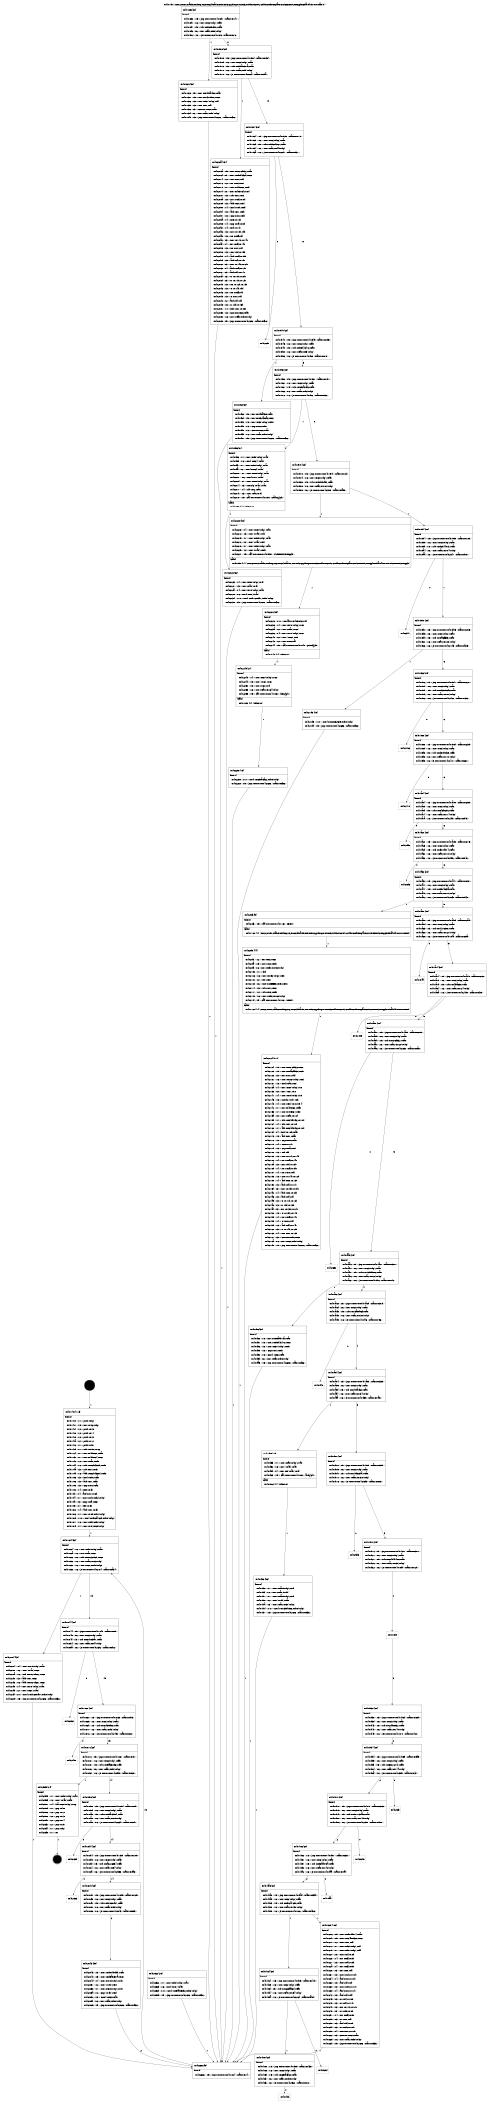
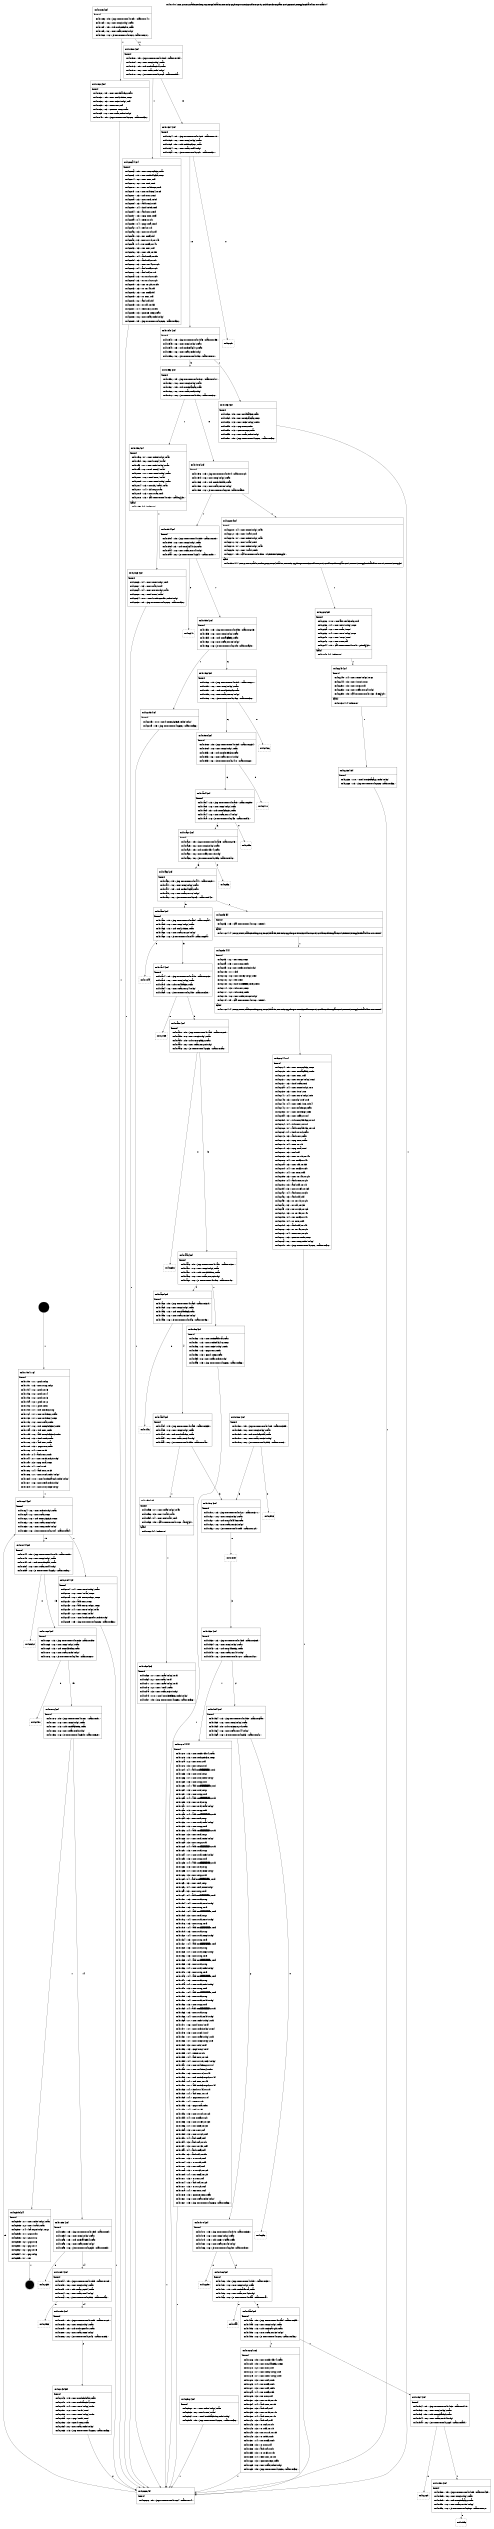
edge "0x401ae4 [28]" -> "0x401b00 [28]": now "0x401ae4 [28]" -> "0x401b1c [28]"
node "0x401c70 [444]": added
